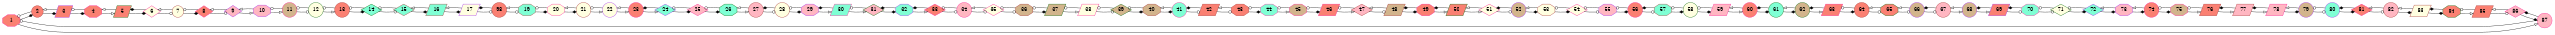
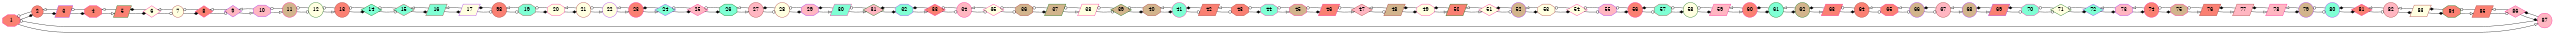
node "49": fillcolor salmon -> lightyellow
node "65": color darkgreen -> deeppink
